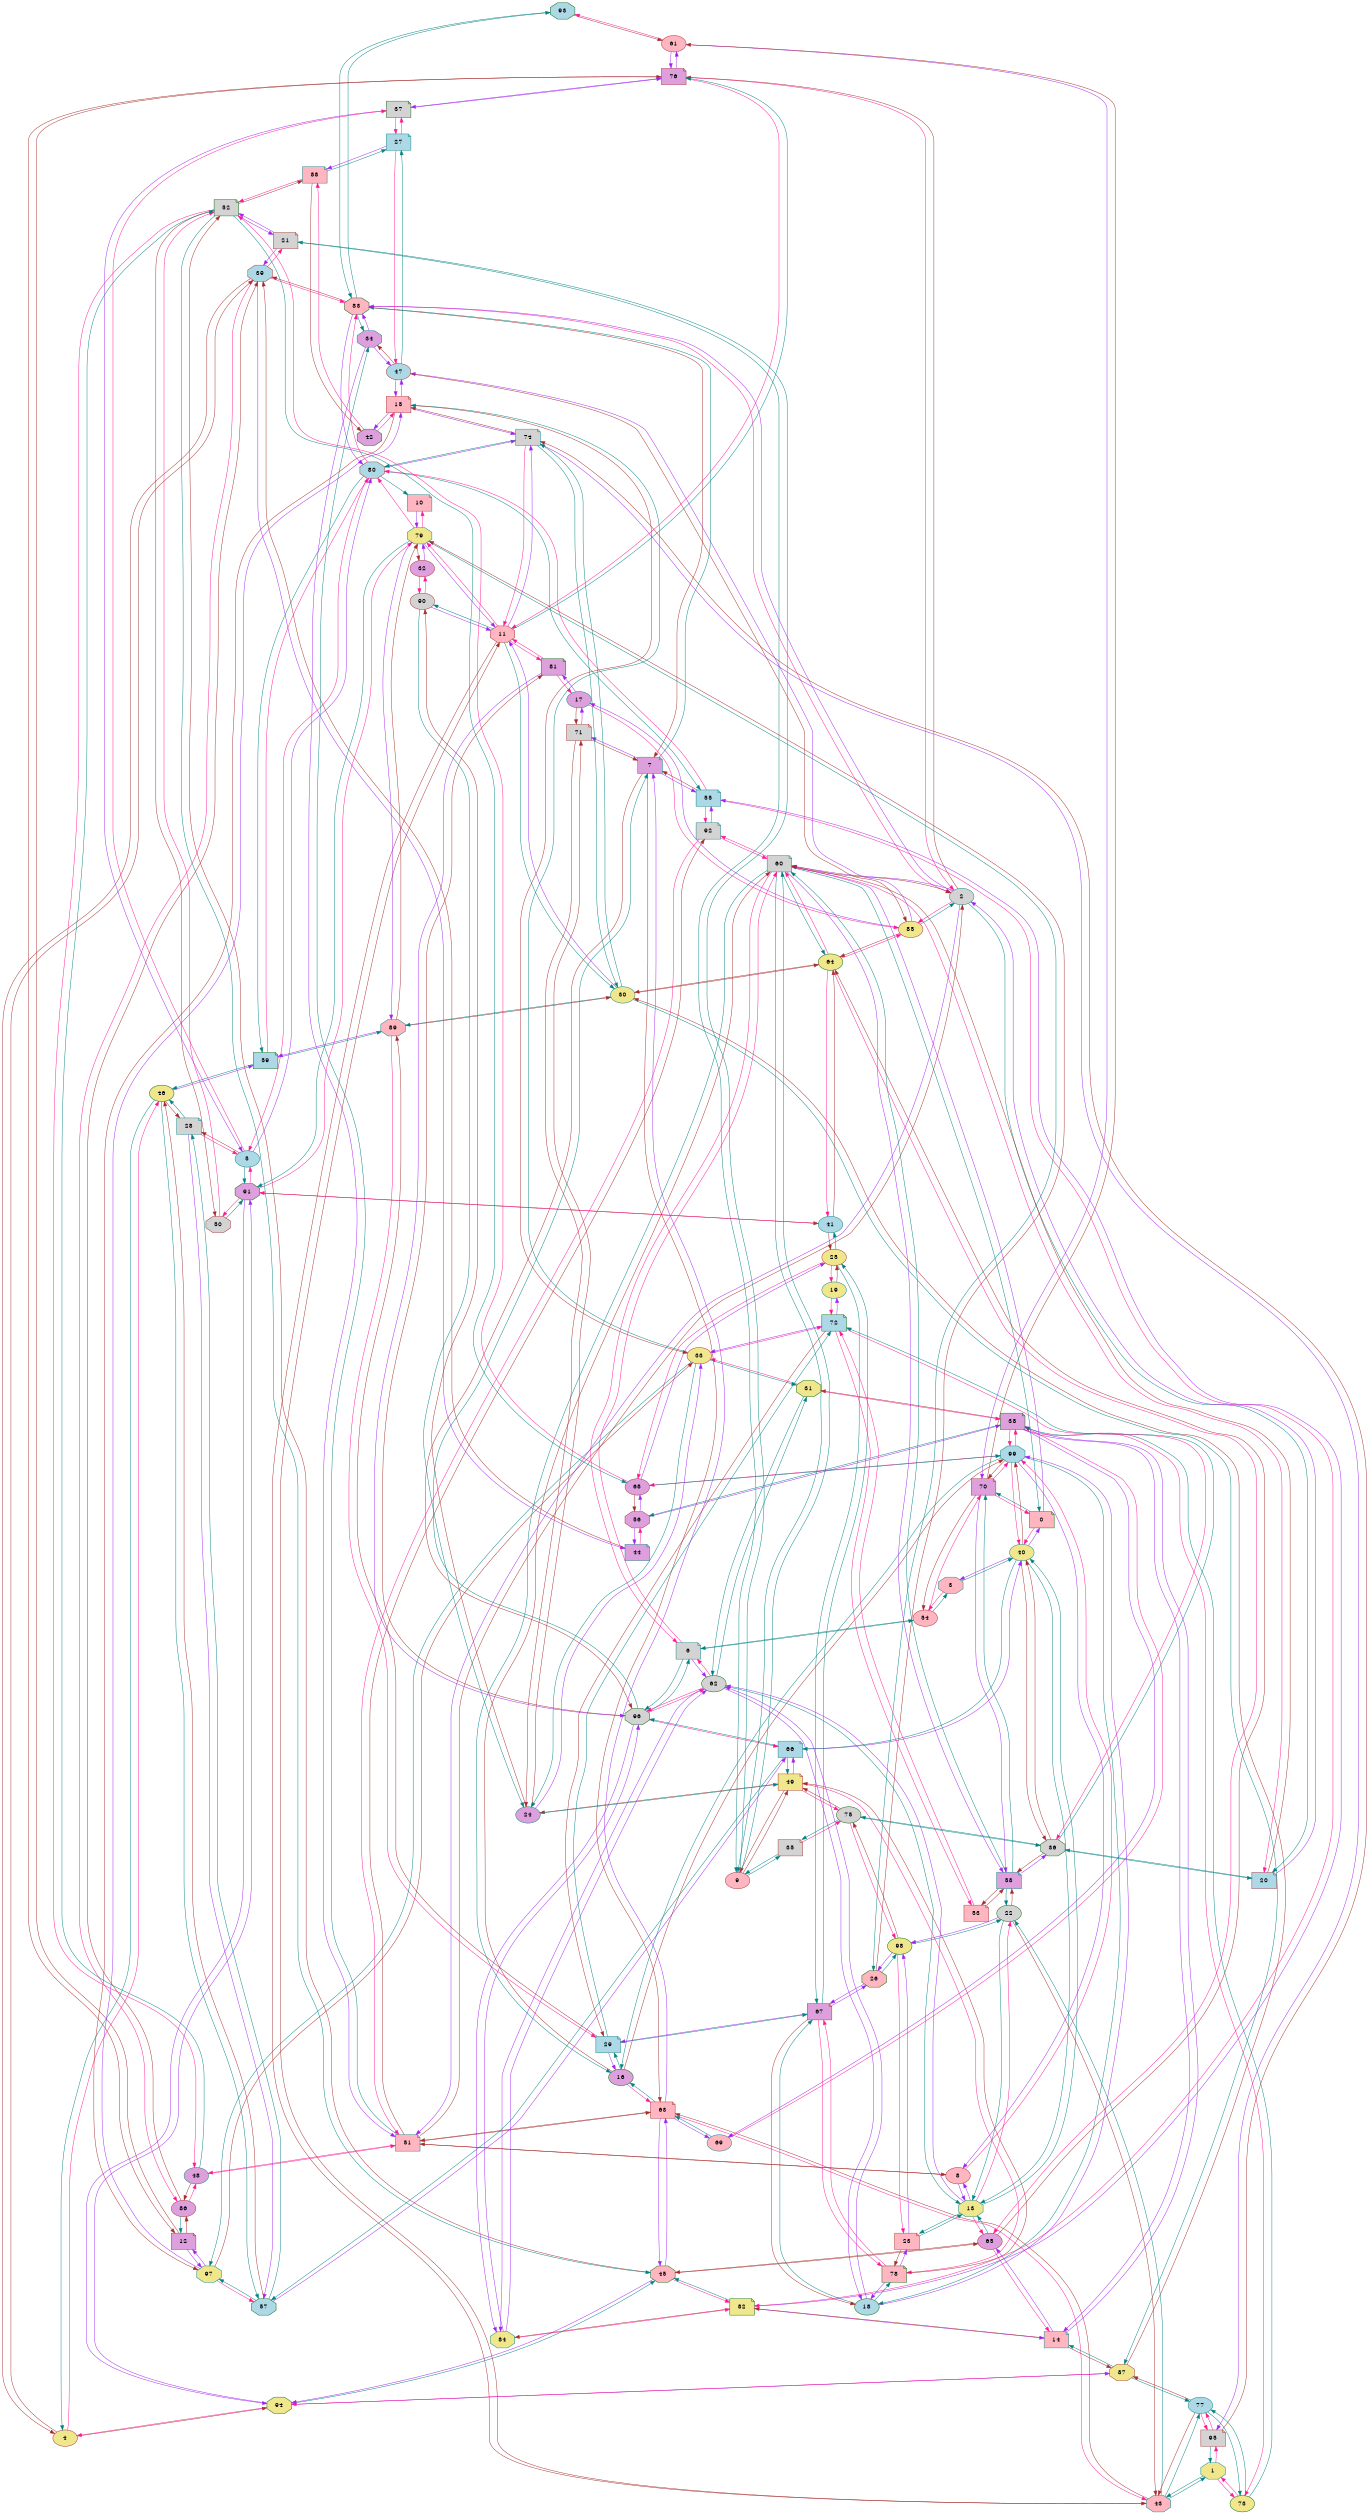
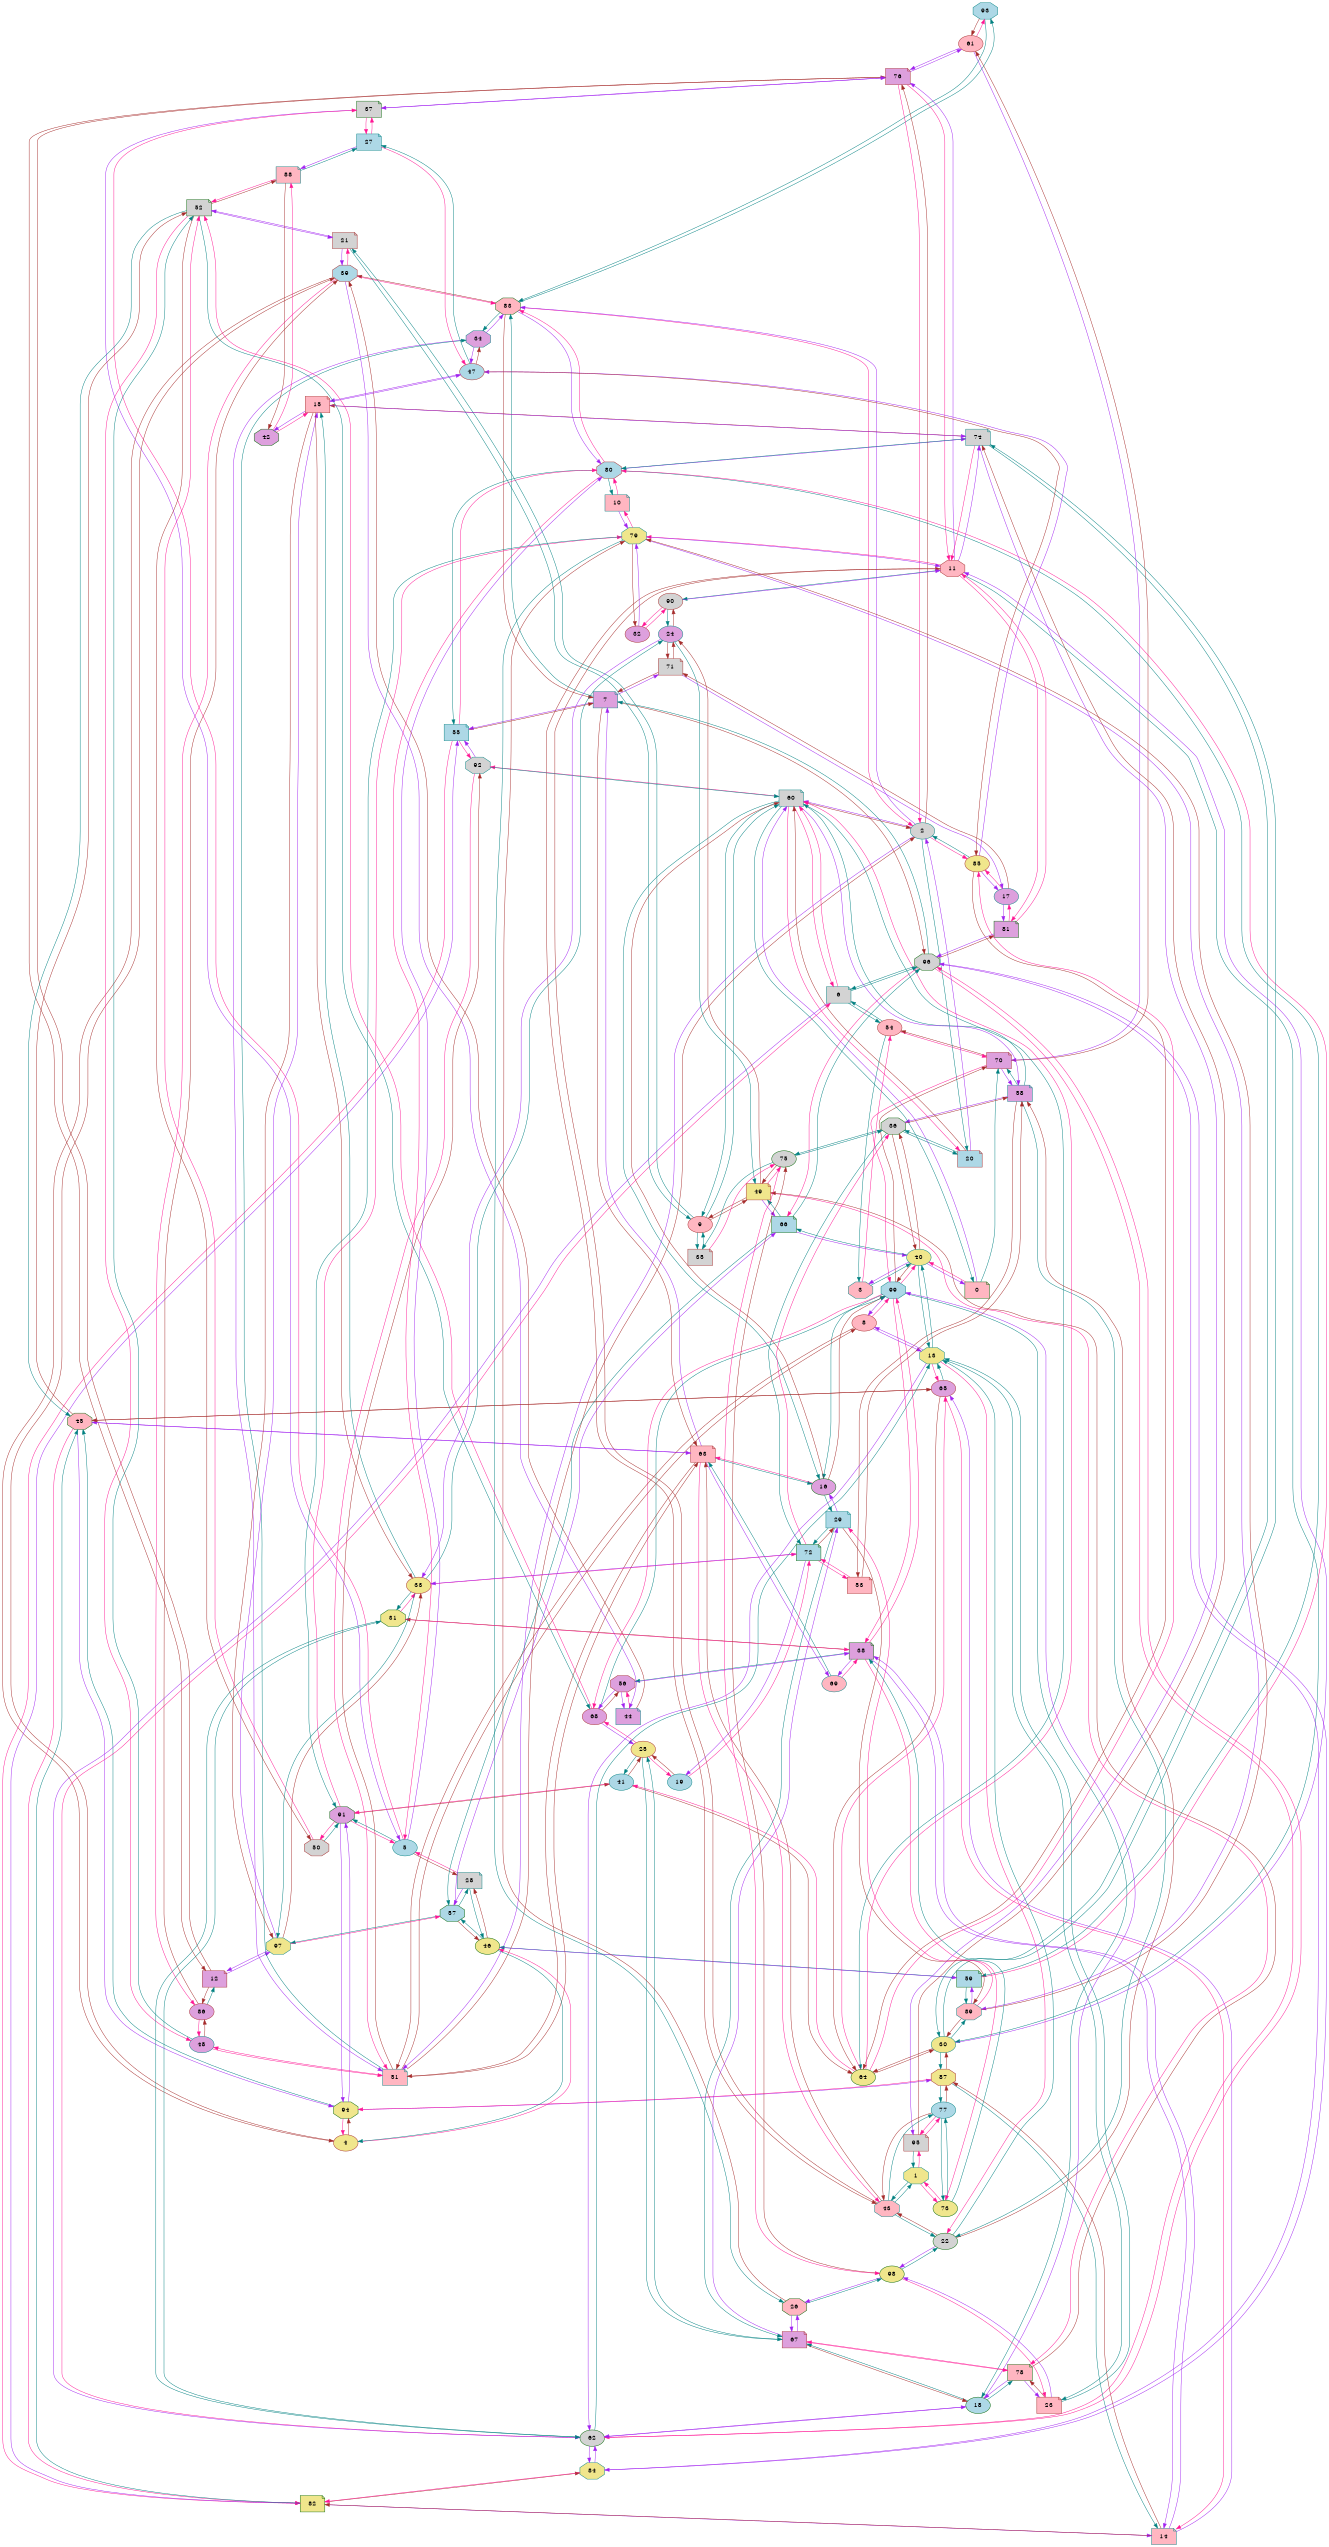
node "93": color darkgreen -> teal
edge "11" -> "76": color teal -> purple
edge "79" -> "80": now "10" -> "80"
node "92": shape note -> octagon
edge "92" -> "60": color deeppink -> teal
node "19": fillcolor khaki -> lightblue
edge "70" -> "0": removed
node "66": color teal -> darkgreen
